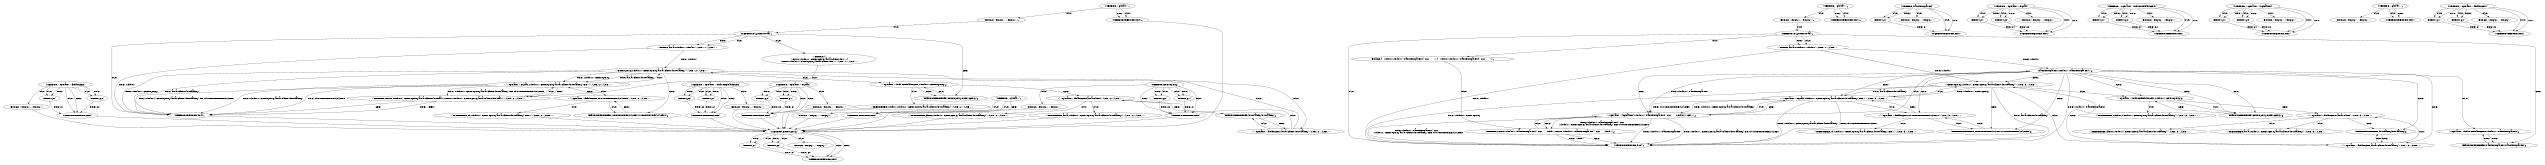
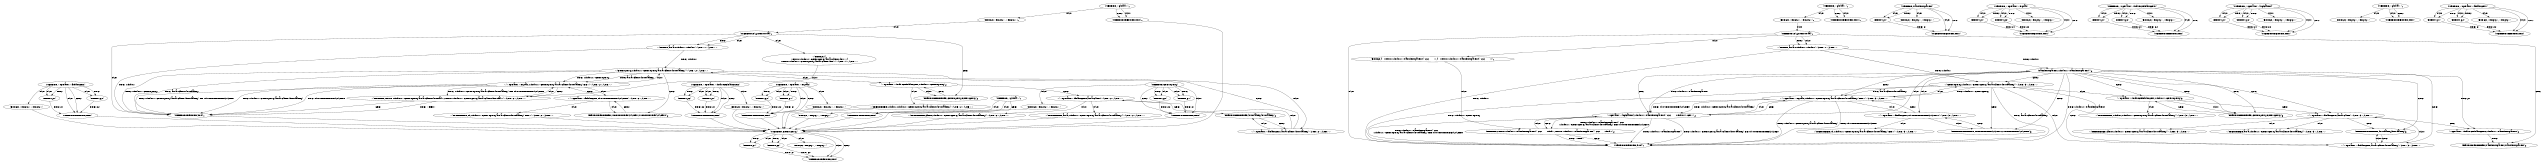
edge "(transient_parent,window->transient_parent())" -> "<(<operator>.fieldAccess,aura::client)<SUB>3</SUB>>": added, label "CDG:"
edge "(transient_parent,window->transient_parent())" -> "<(<operator>.fieldAccess,ui::MODAL_TYPE_SYSTEM)<SUB>3</SUB>>": label "CDG: " -> "AST: "
edge "(transient_parent,window->transient_parent())" -> "(<operator>.indirectFieldAccess,window->transient_parent)": label "AST: " -> "DDG: p1"
edge "(FIELD_IDENTIFIER,transient_parent,transient_parent)" -> "(<operator>.indirectFieldAccess,window->transient_parent)": now "<(<operator>.fieldAccess,aura::client)<SUB>3</SUB>>" -> "(<operator>.indirectFieldAccess,window->transient_parent)"
